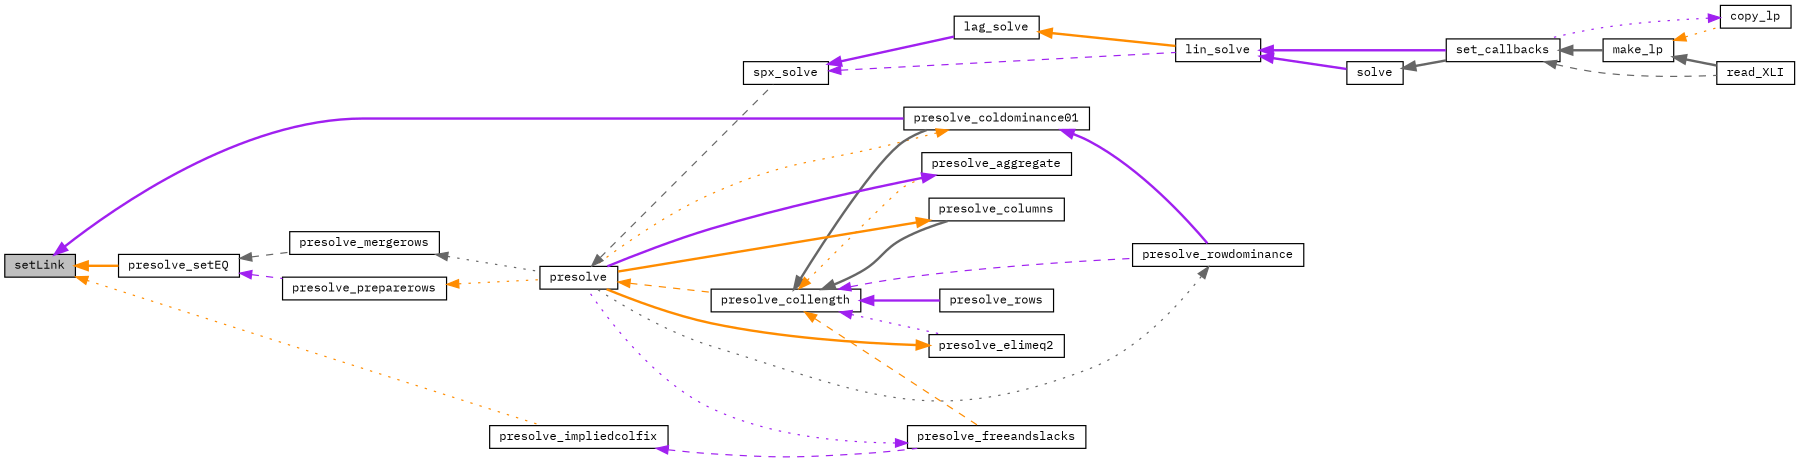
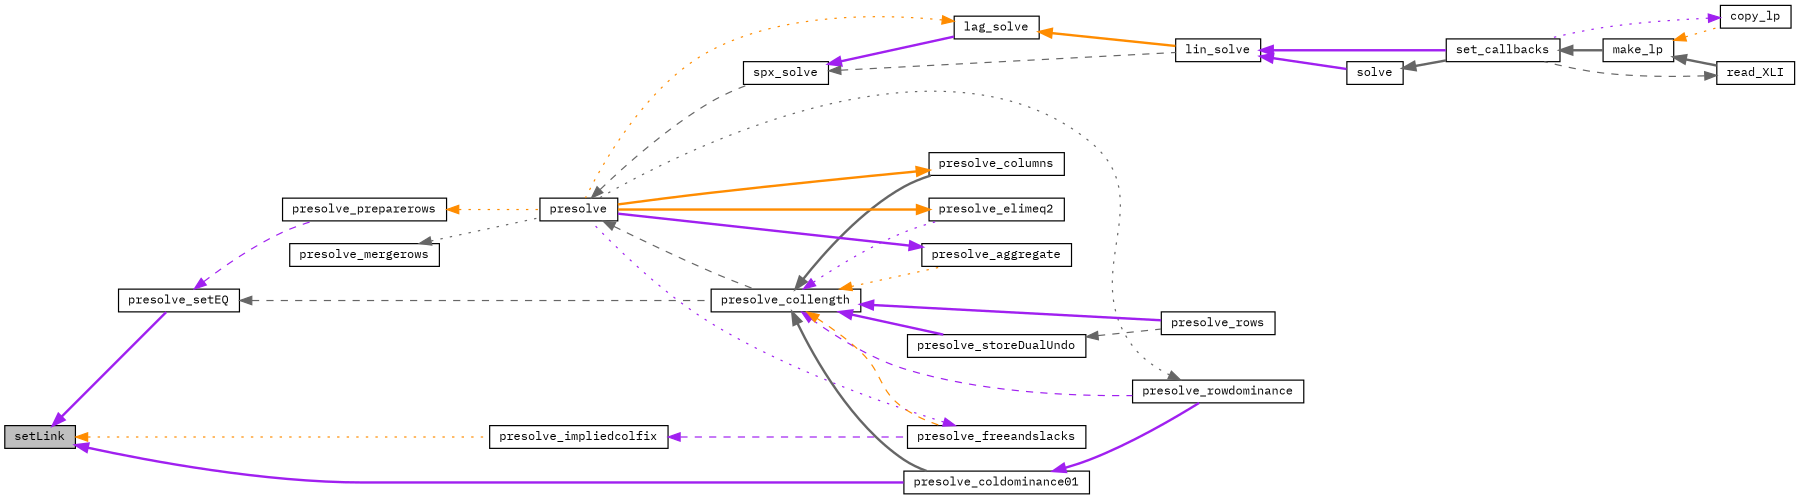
edge "lin_solve" -> "spx_solve": color purple -> gray40
edge "read_XLI" -> "set_callbacks": reversed
edge "presolve" -> "presolve_coldominance01": now "presolve" -> "lag_solve"
edge "presolve_mergerows" -> "presolve_setEQ": now "presolve_collength" -> "presolve_setEQ"
edge "presolve_setEQ" -> "setLink": color darkorange -> purple
edge "presolve_collength" -> "presolve": color darkorange -> gray40
node "presolve_storeDualUndo": added
